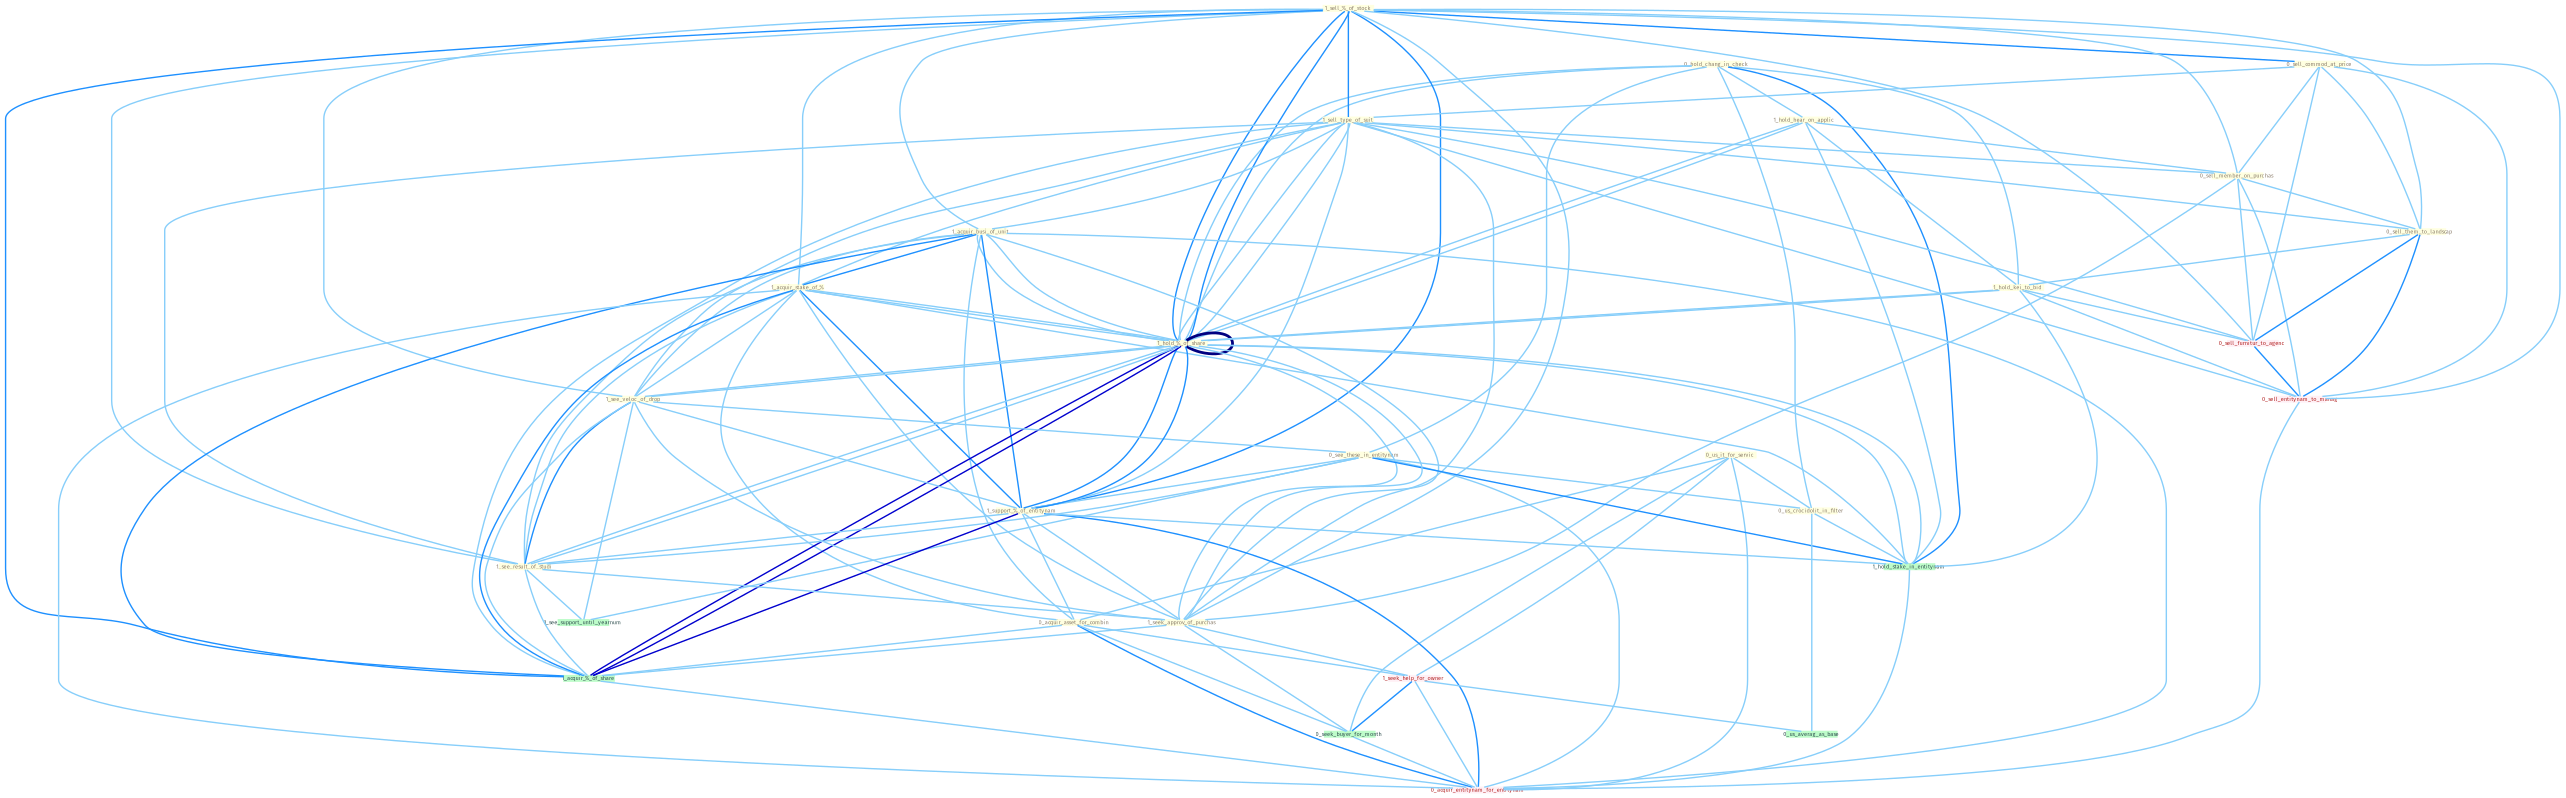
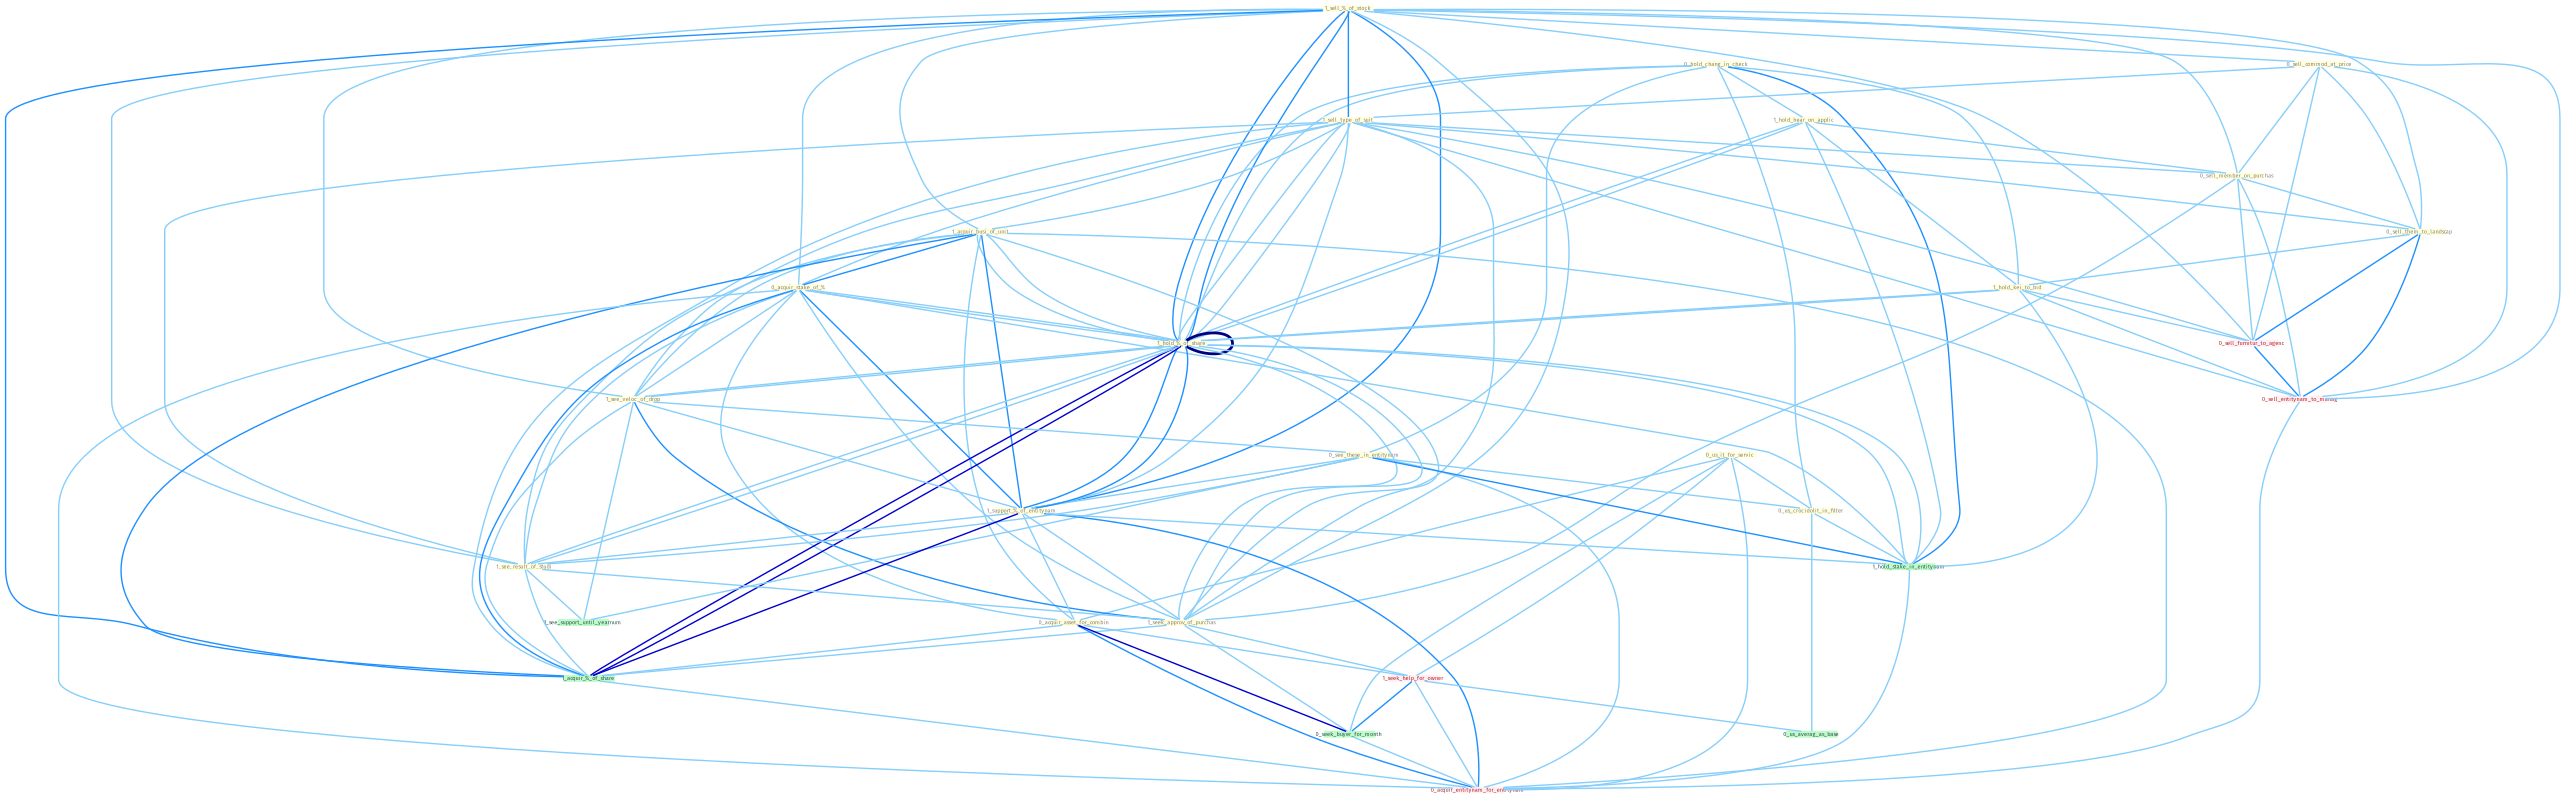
edge "1_sell_%_of_stock" -- "0_sell_commod_at_price": color #1e90ff -> #87cefa
node "1_acquir_stake_of_%": label "1_acquir_stake_of_%" -> "0_acquir_stake_of_%"
edge "1_see_veloc_of_drop" -- "1_see_result_of_studi": removed
edge "1_see_veloc_of_drop" -- "1_seek_approv_of_purchas": color #87cefa -> #1e90ff
edge "0_acquir_asset_for_combin" -- "0_seek_buyer_for_month": color #87cefa -> #0000cd
